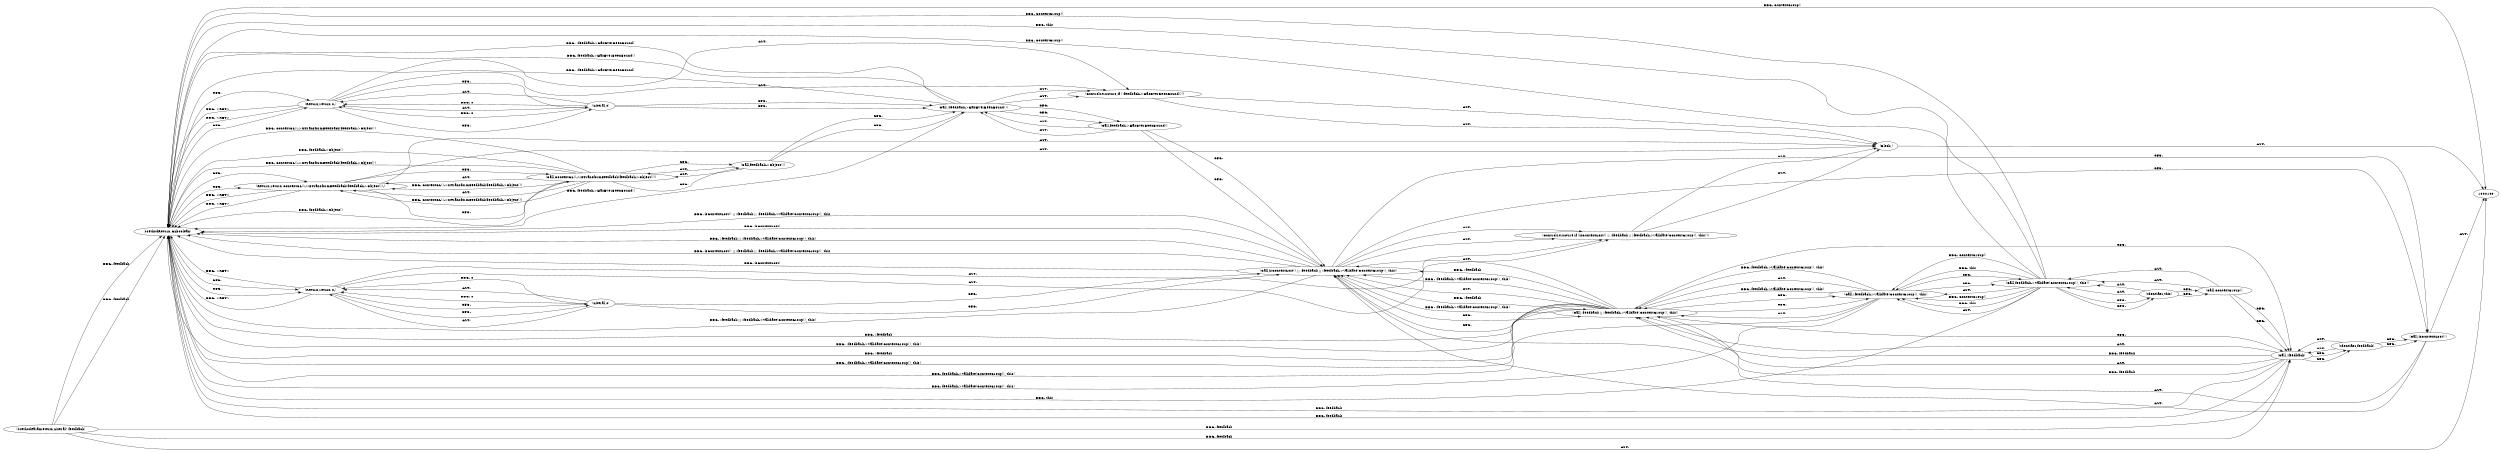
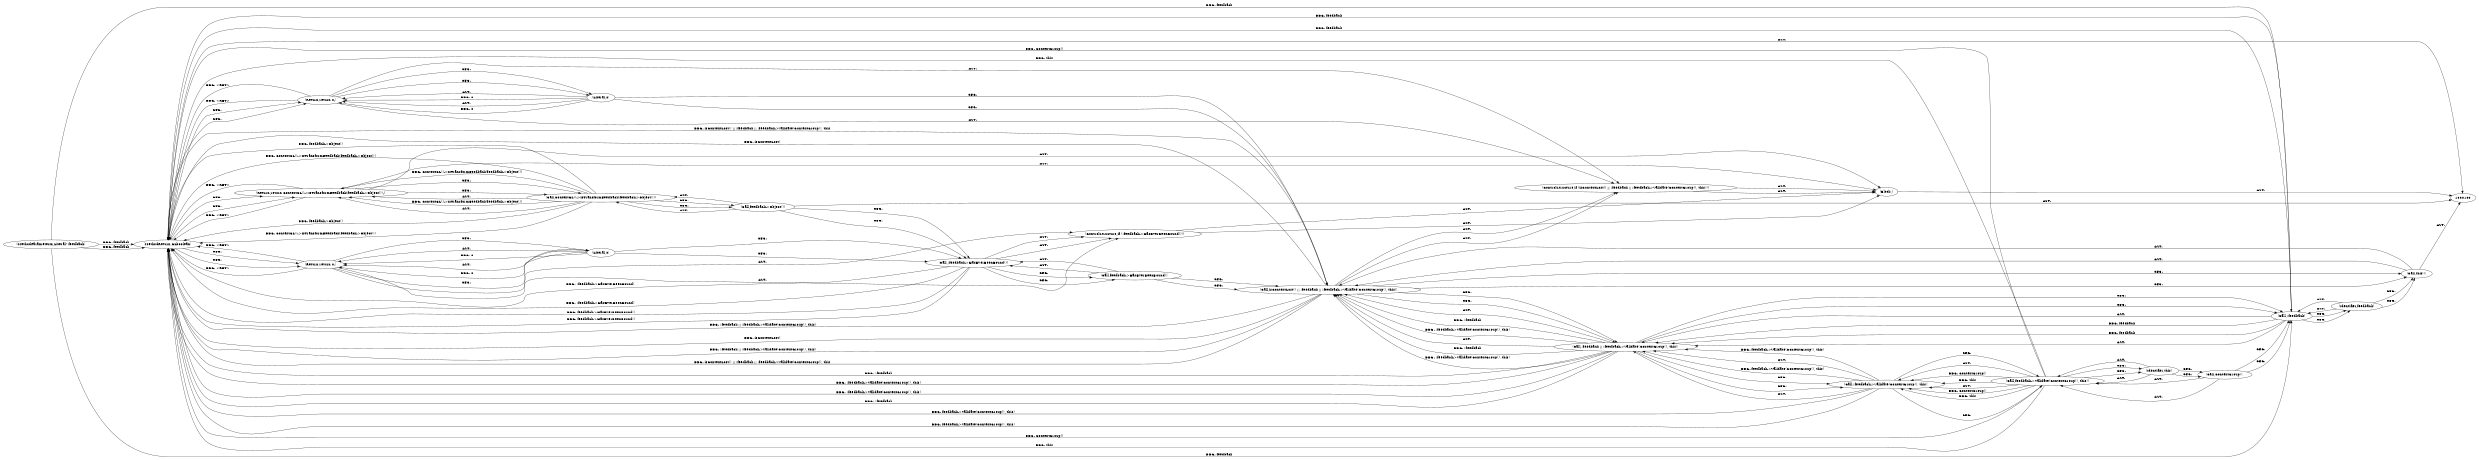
edge "(MethodReturn,GLboolean)" -> "1000100": label "DDG: ContextGroup()" -> "AST: "
node "(Call,isContextLost())": label "(Call,isContextLost())" -> "(Call,this())"
edge "(MethodParameterIn,Literal* feedback)" -> "1000100": now "(Call,feedback->Object())" -> "1000100"
